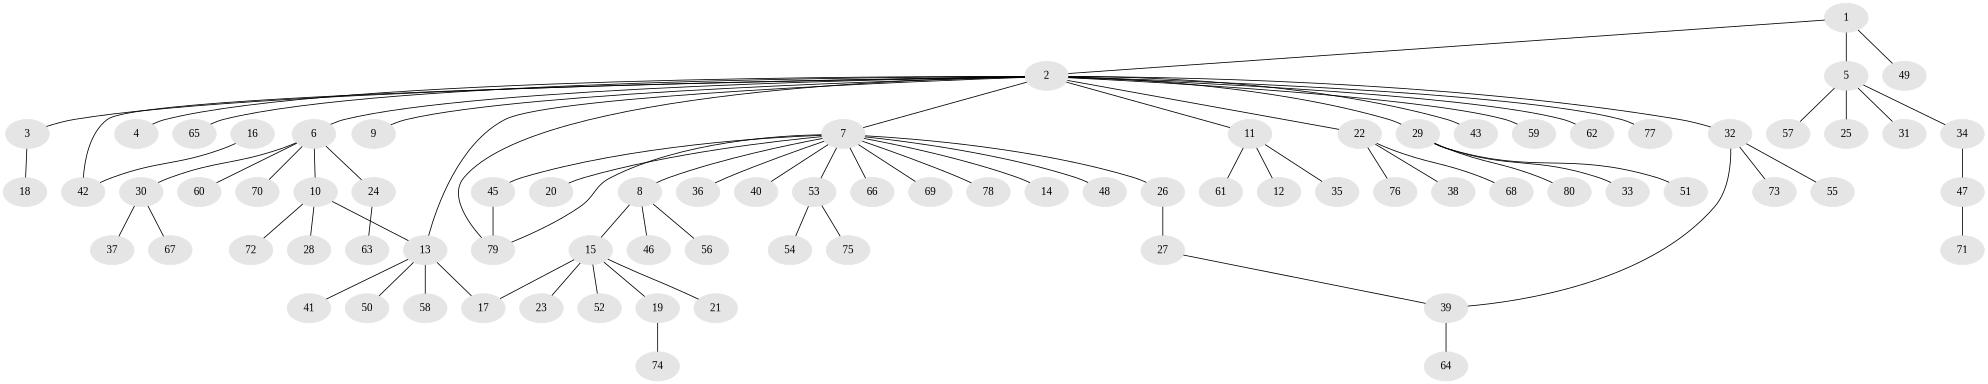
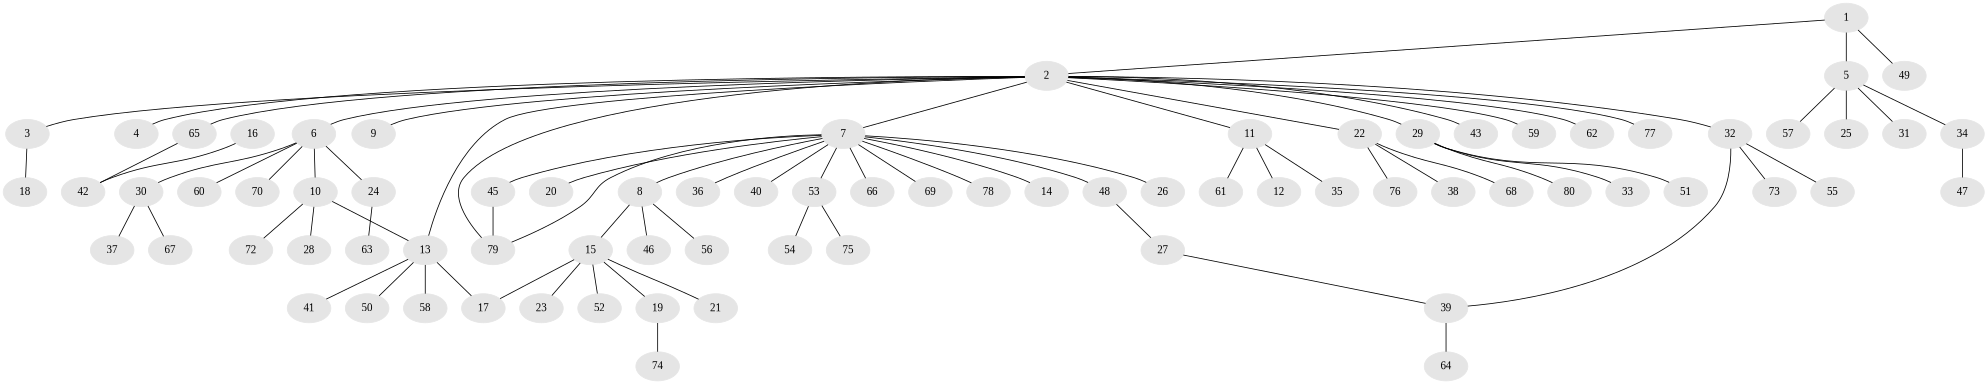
edge "2" -- "42": now "65" -- "42"
edge "26" -- "27": now "48" -- "27"
node "71": removed
